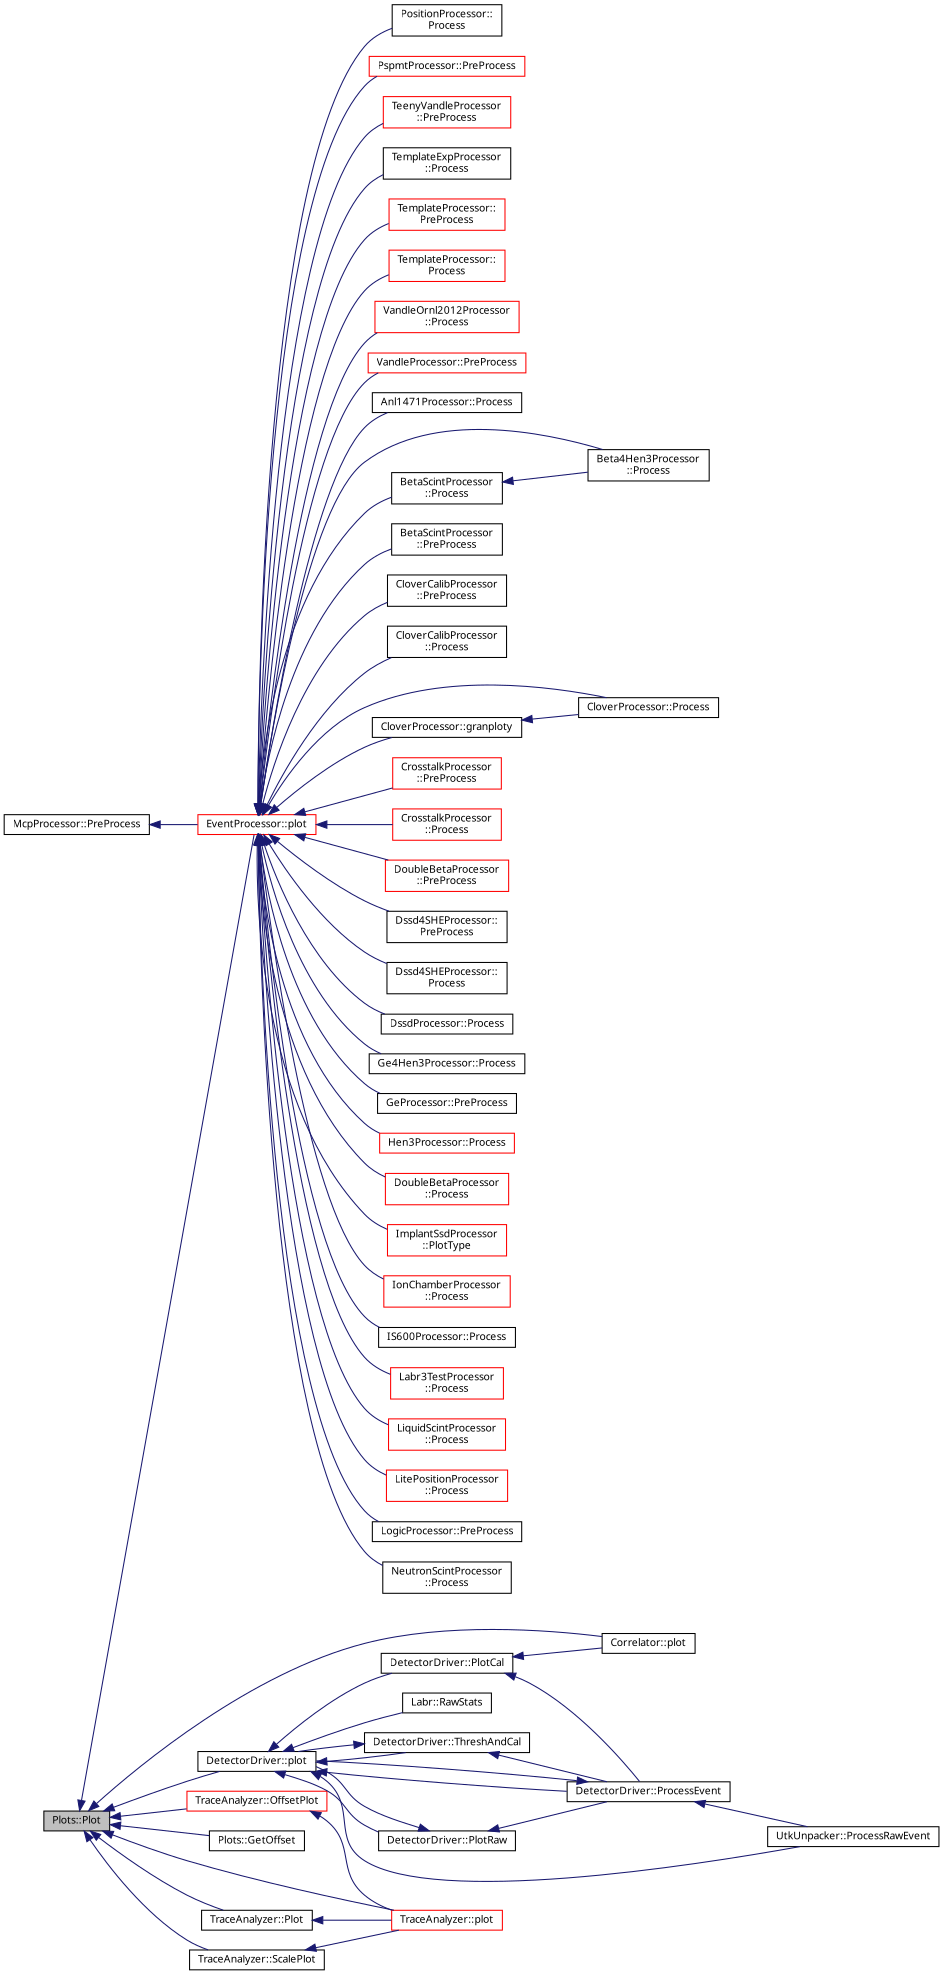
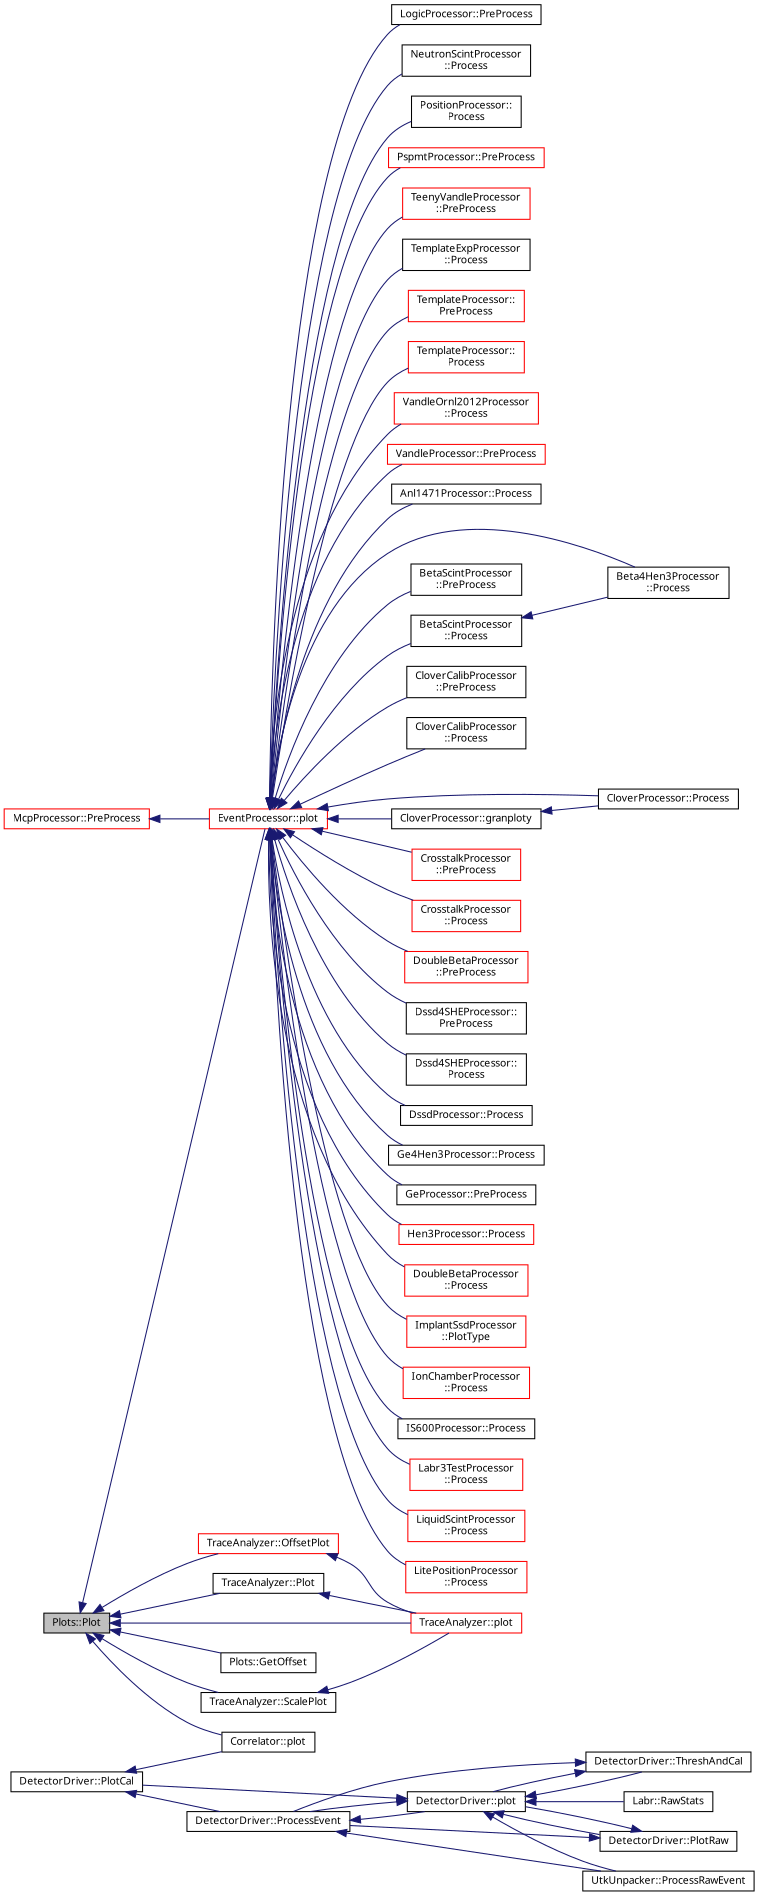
node "McpProcessor::PreProcess": color black -> red
edge "DetectorDriver::plot" -> "Plots::Plot": removed
